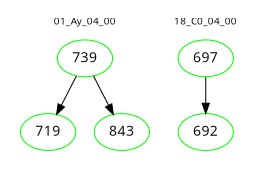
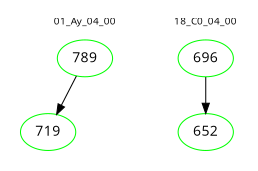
node "739": label "739" -> "789"
node "697": label "697" -> "696"
node "843": removed
node "692": label "692" -> "652"
